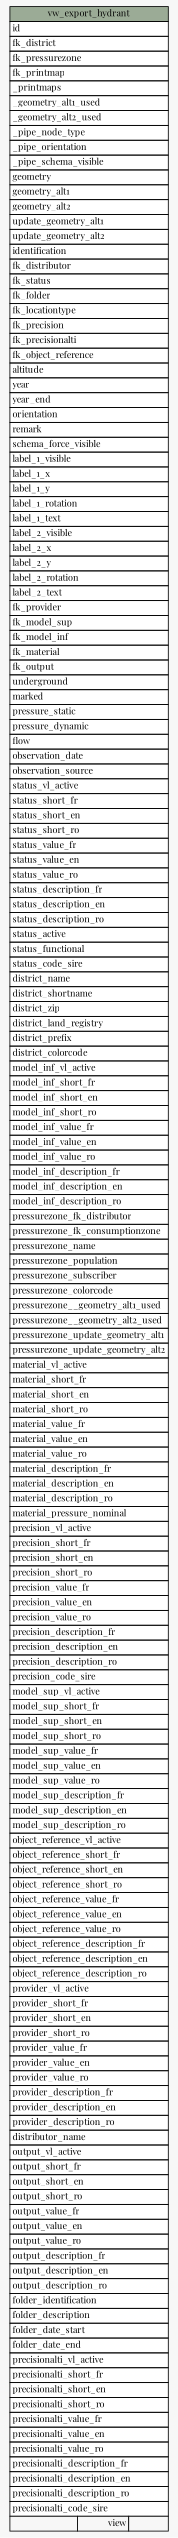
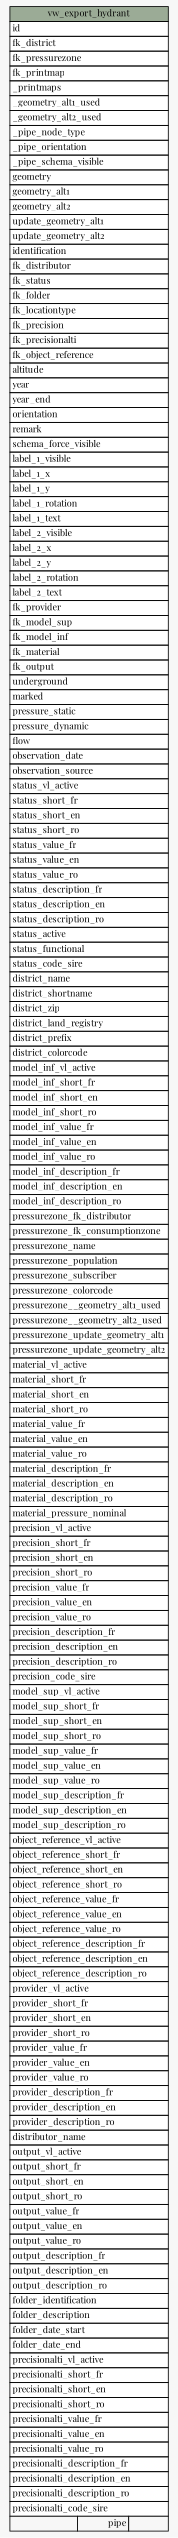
node "vw_export_hydrant": text "view" -> "pipe"
